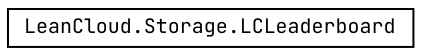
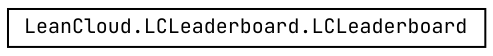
node "LeanCloud.Storage.LCLeaderboard": label "LeanCloud.Storage.LCLeaderboard" -> "LeanCloud.LCLeaderboard.LCLeaderboard"
